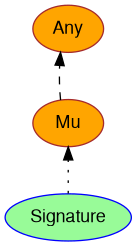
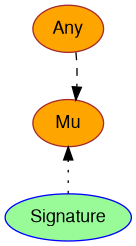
edge "Mu" -> "Any": reversed
